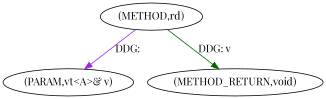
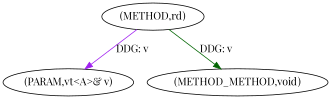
edge "(METHOD,rd)" -> "(PARAM,vt<A>& v)": label "DDG: " -> "DDG: v"
node "(METHOD_RETURN,void)": label "(METHOD_RETURN,void)" -> "(METHOD_METHOD,void)"
